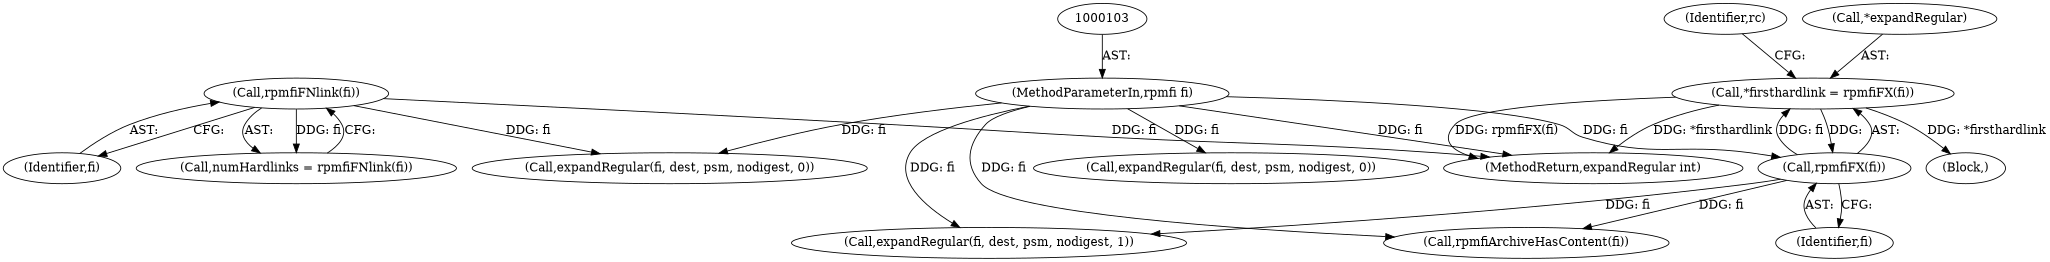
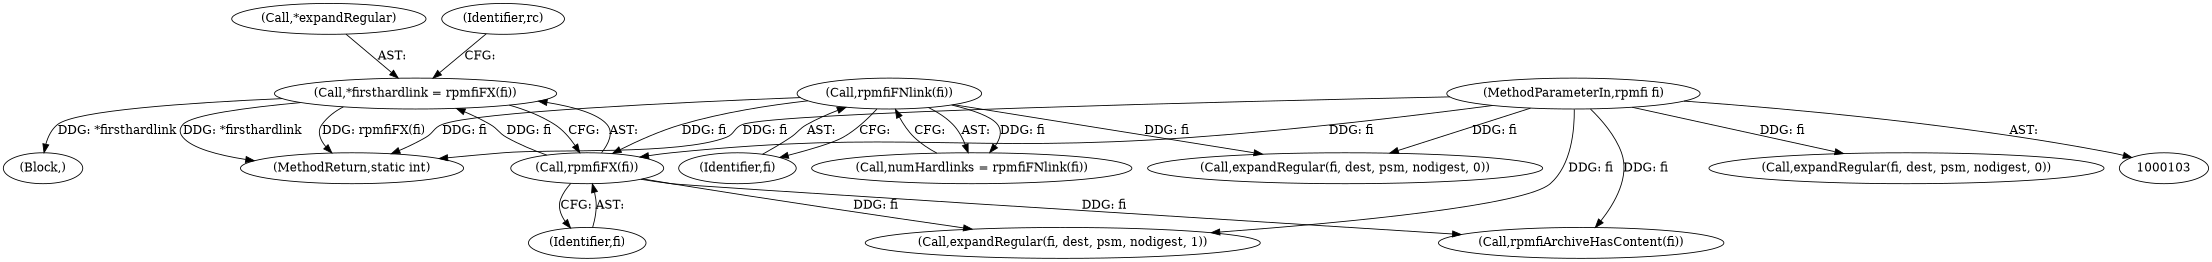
edge "1000103" -> "(MethodParameterIn,rpmfi fi)": reversed
edge "(Call,rpmfiFNlink(fi))" -> "(Call,rpmfiFX(fi))": added, label "DDG: fi"
edge "(Call,*firsthardlink = rpmfiFX(fi))" -> "(Call,rpmfiFX(fi))": label "DDG: " -> "CFG: "
node "(MethodReturn,expandRegular int)": label "(MethodReturn,expandRegular int)" -> "(MethodReturn,static int)"
